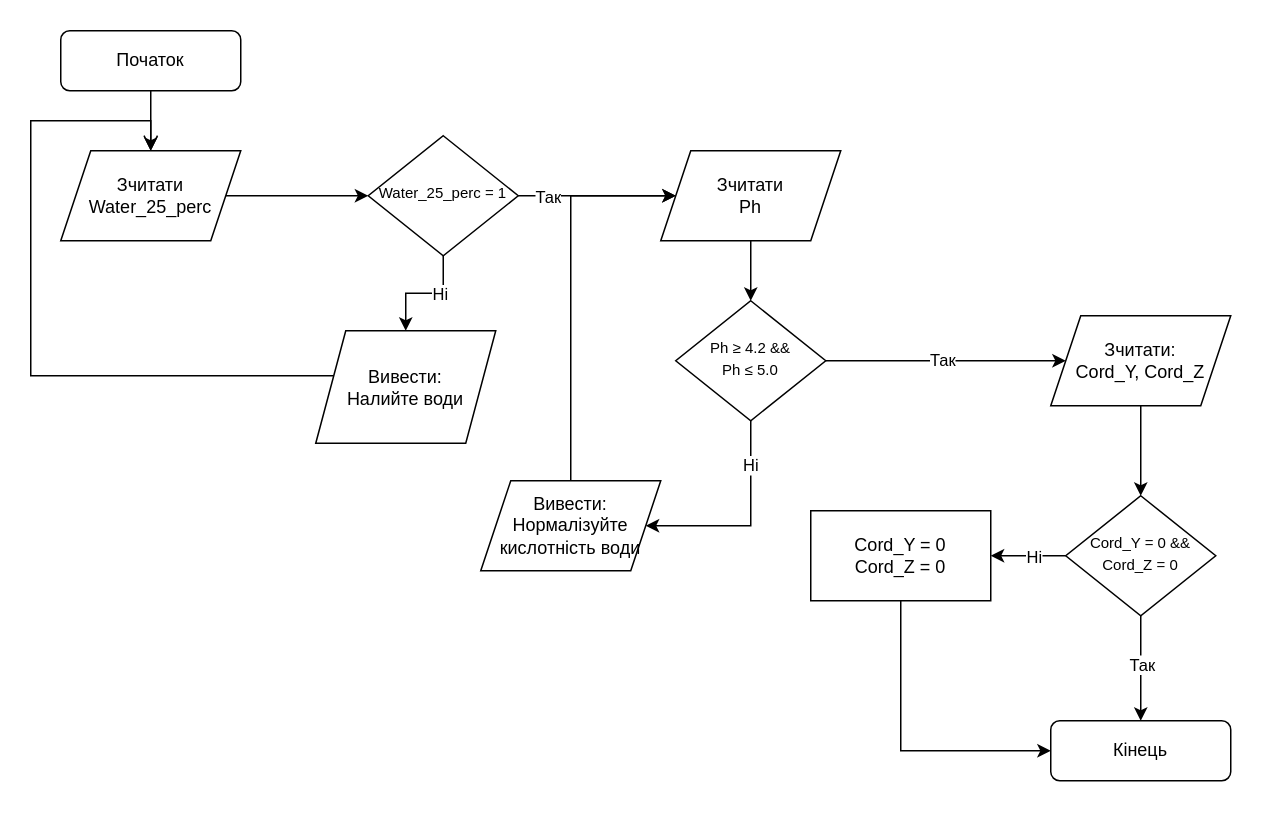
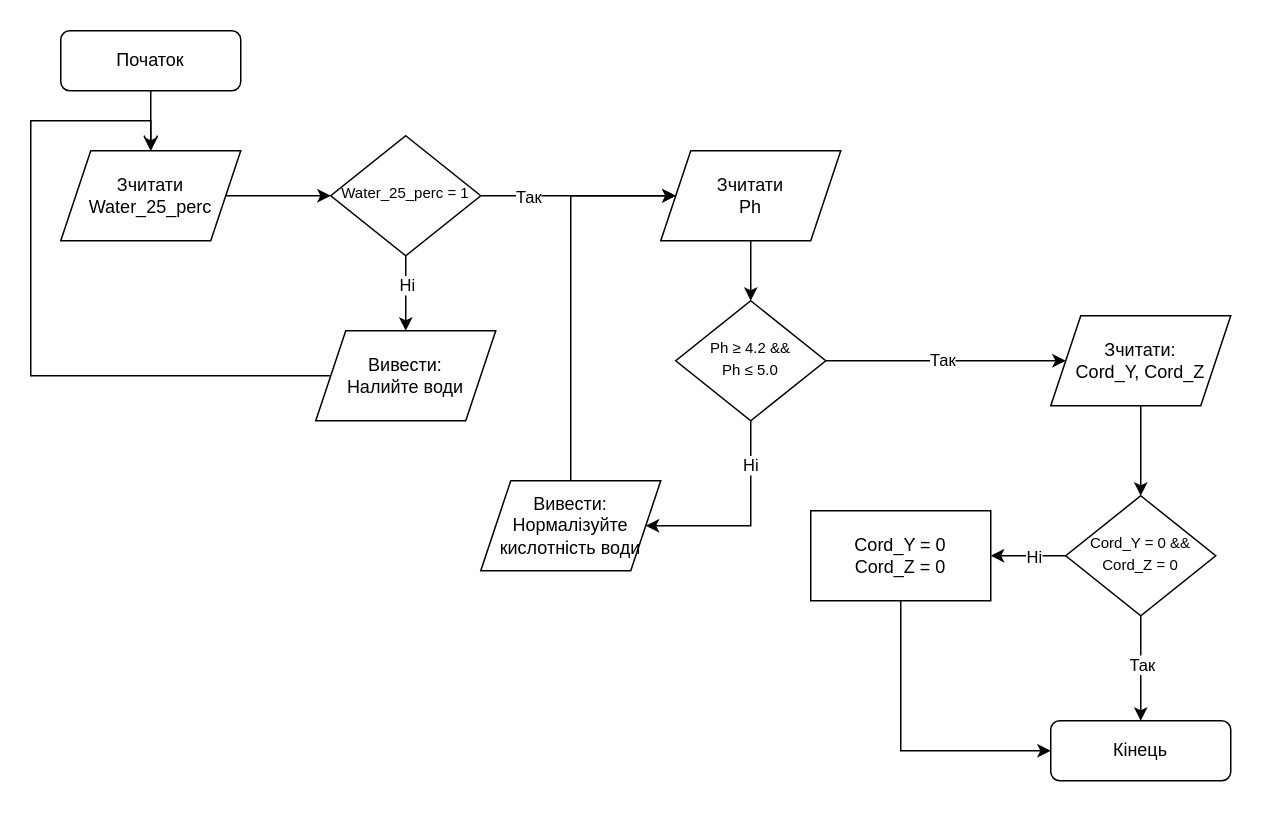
node "Water_25_perc = 1": moved (443, 196) -> (406, 196)
node "Вивести: Налийте води": size 180x113 -> 180x90
